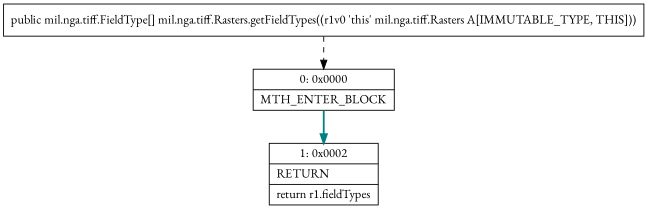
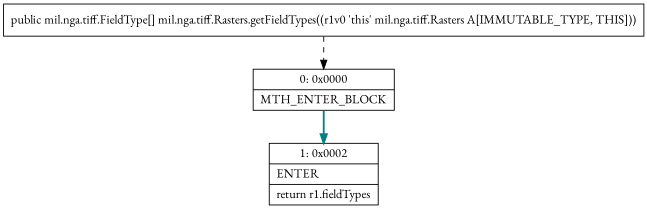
node "1: 0x0002": text "RETURN" -> "ENTER"
